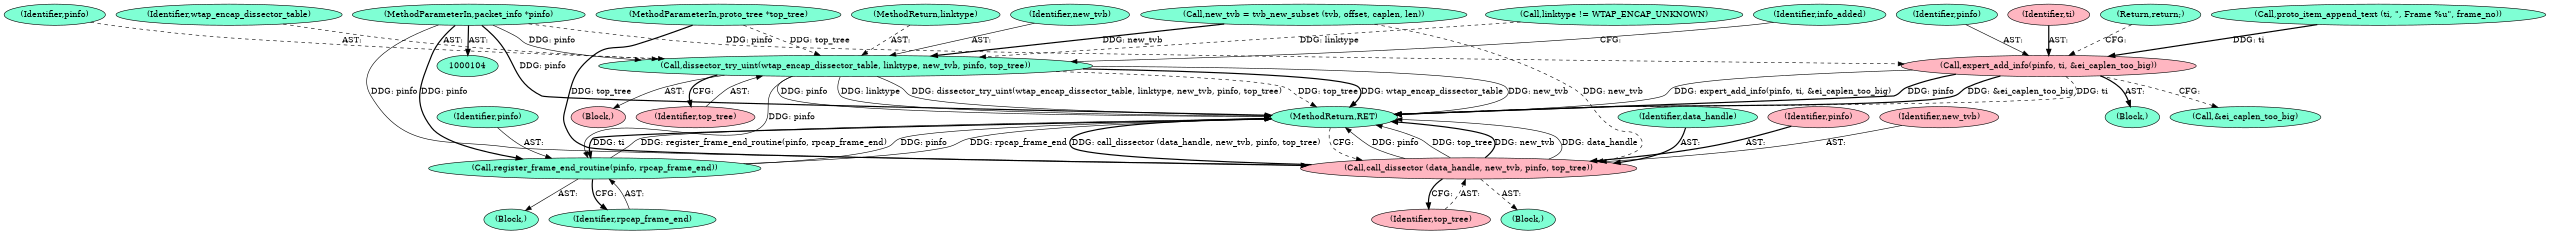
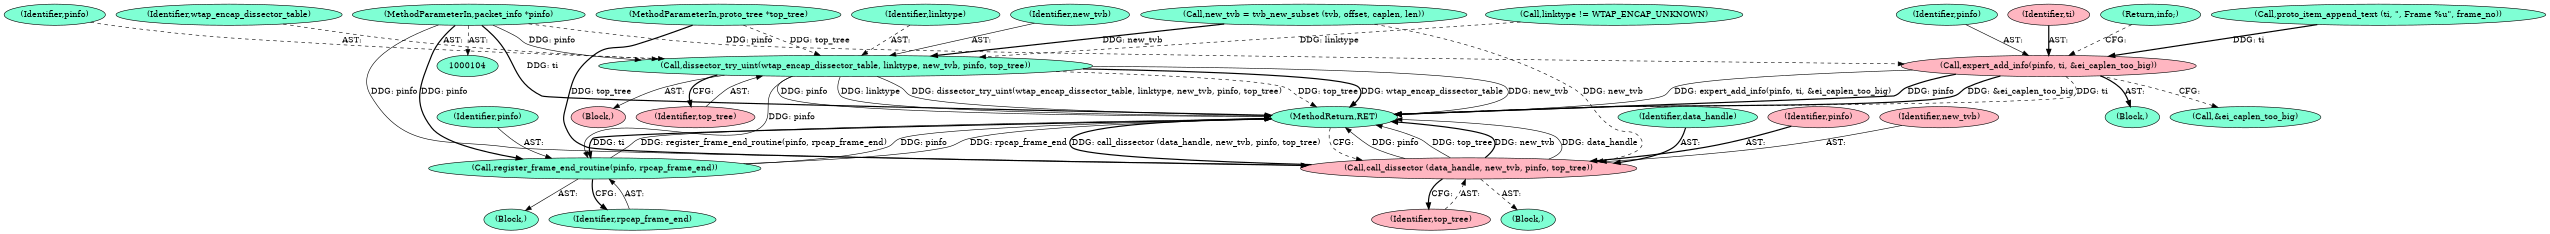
node "(MethodReturn,linktype)": label "(MethodReturn,linktype)" -> "(Identifier,linktype)"
node "(Identifier,info_added)": removed
node "(Return,return;)": label "(Return,return;)" -> "(Return,info;)"
edge "(MethodParameterIn,packet_info *pinfo)" -> "1000104": style bold -> dashed
edge "(MethodParameterIn,packet_info *pinfo)" -> "(MethodReturn,RET)": label "DDG: pinfo" -> "DDG: ti"
